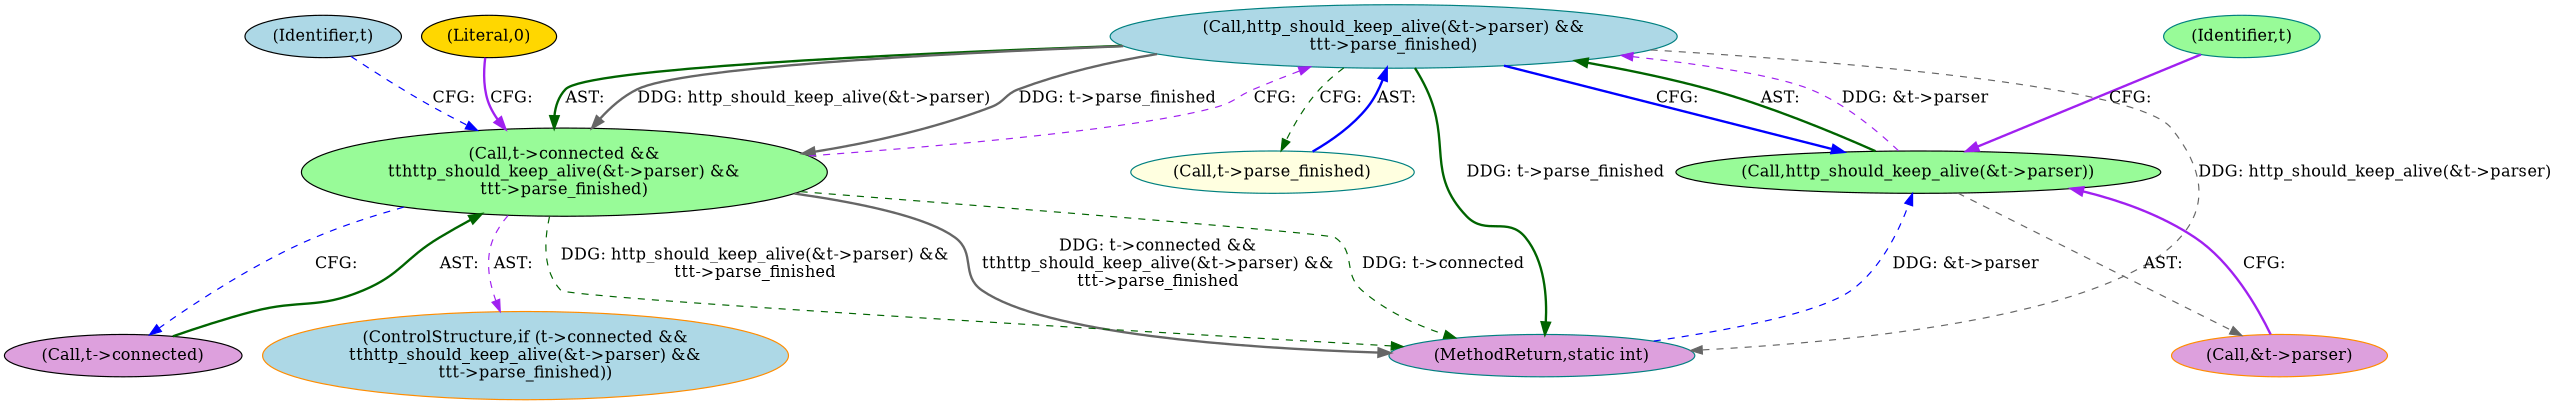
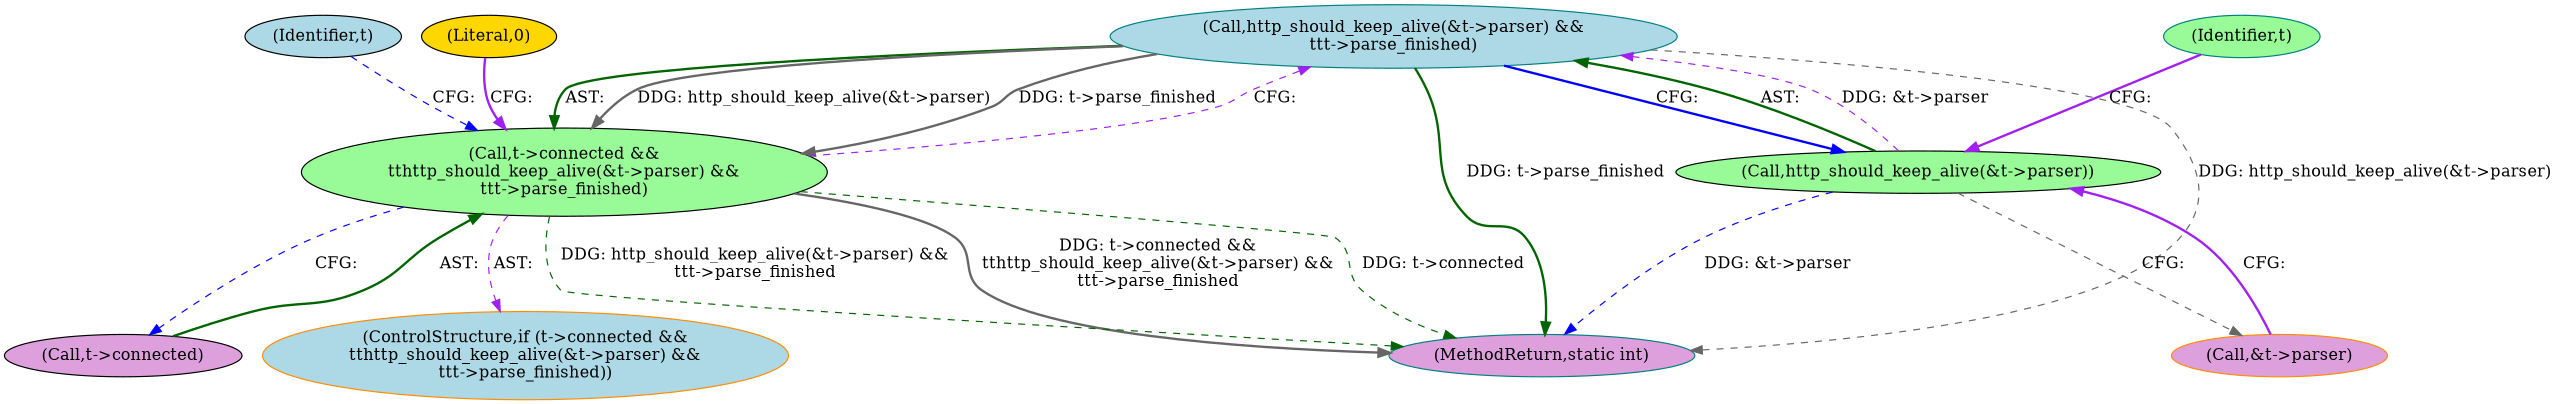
node "(Call,t->parse_finished)": removed
edge "(Call,http_should_keep_alive(&t->parser))" -> "(Call,&t->parser)": label "AST: " -> "CFG: "
edge "(MethodReturn,static int)" -> "(Call,http_should_keep_alive(&t->parser))": reversed
